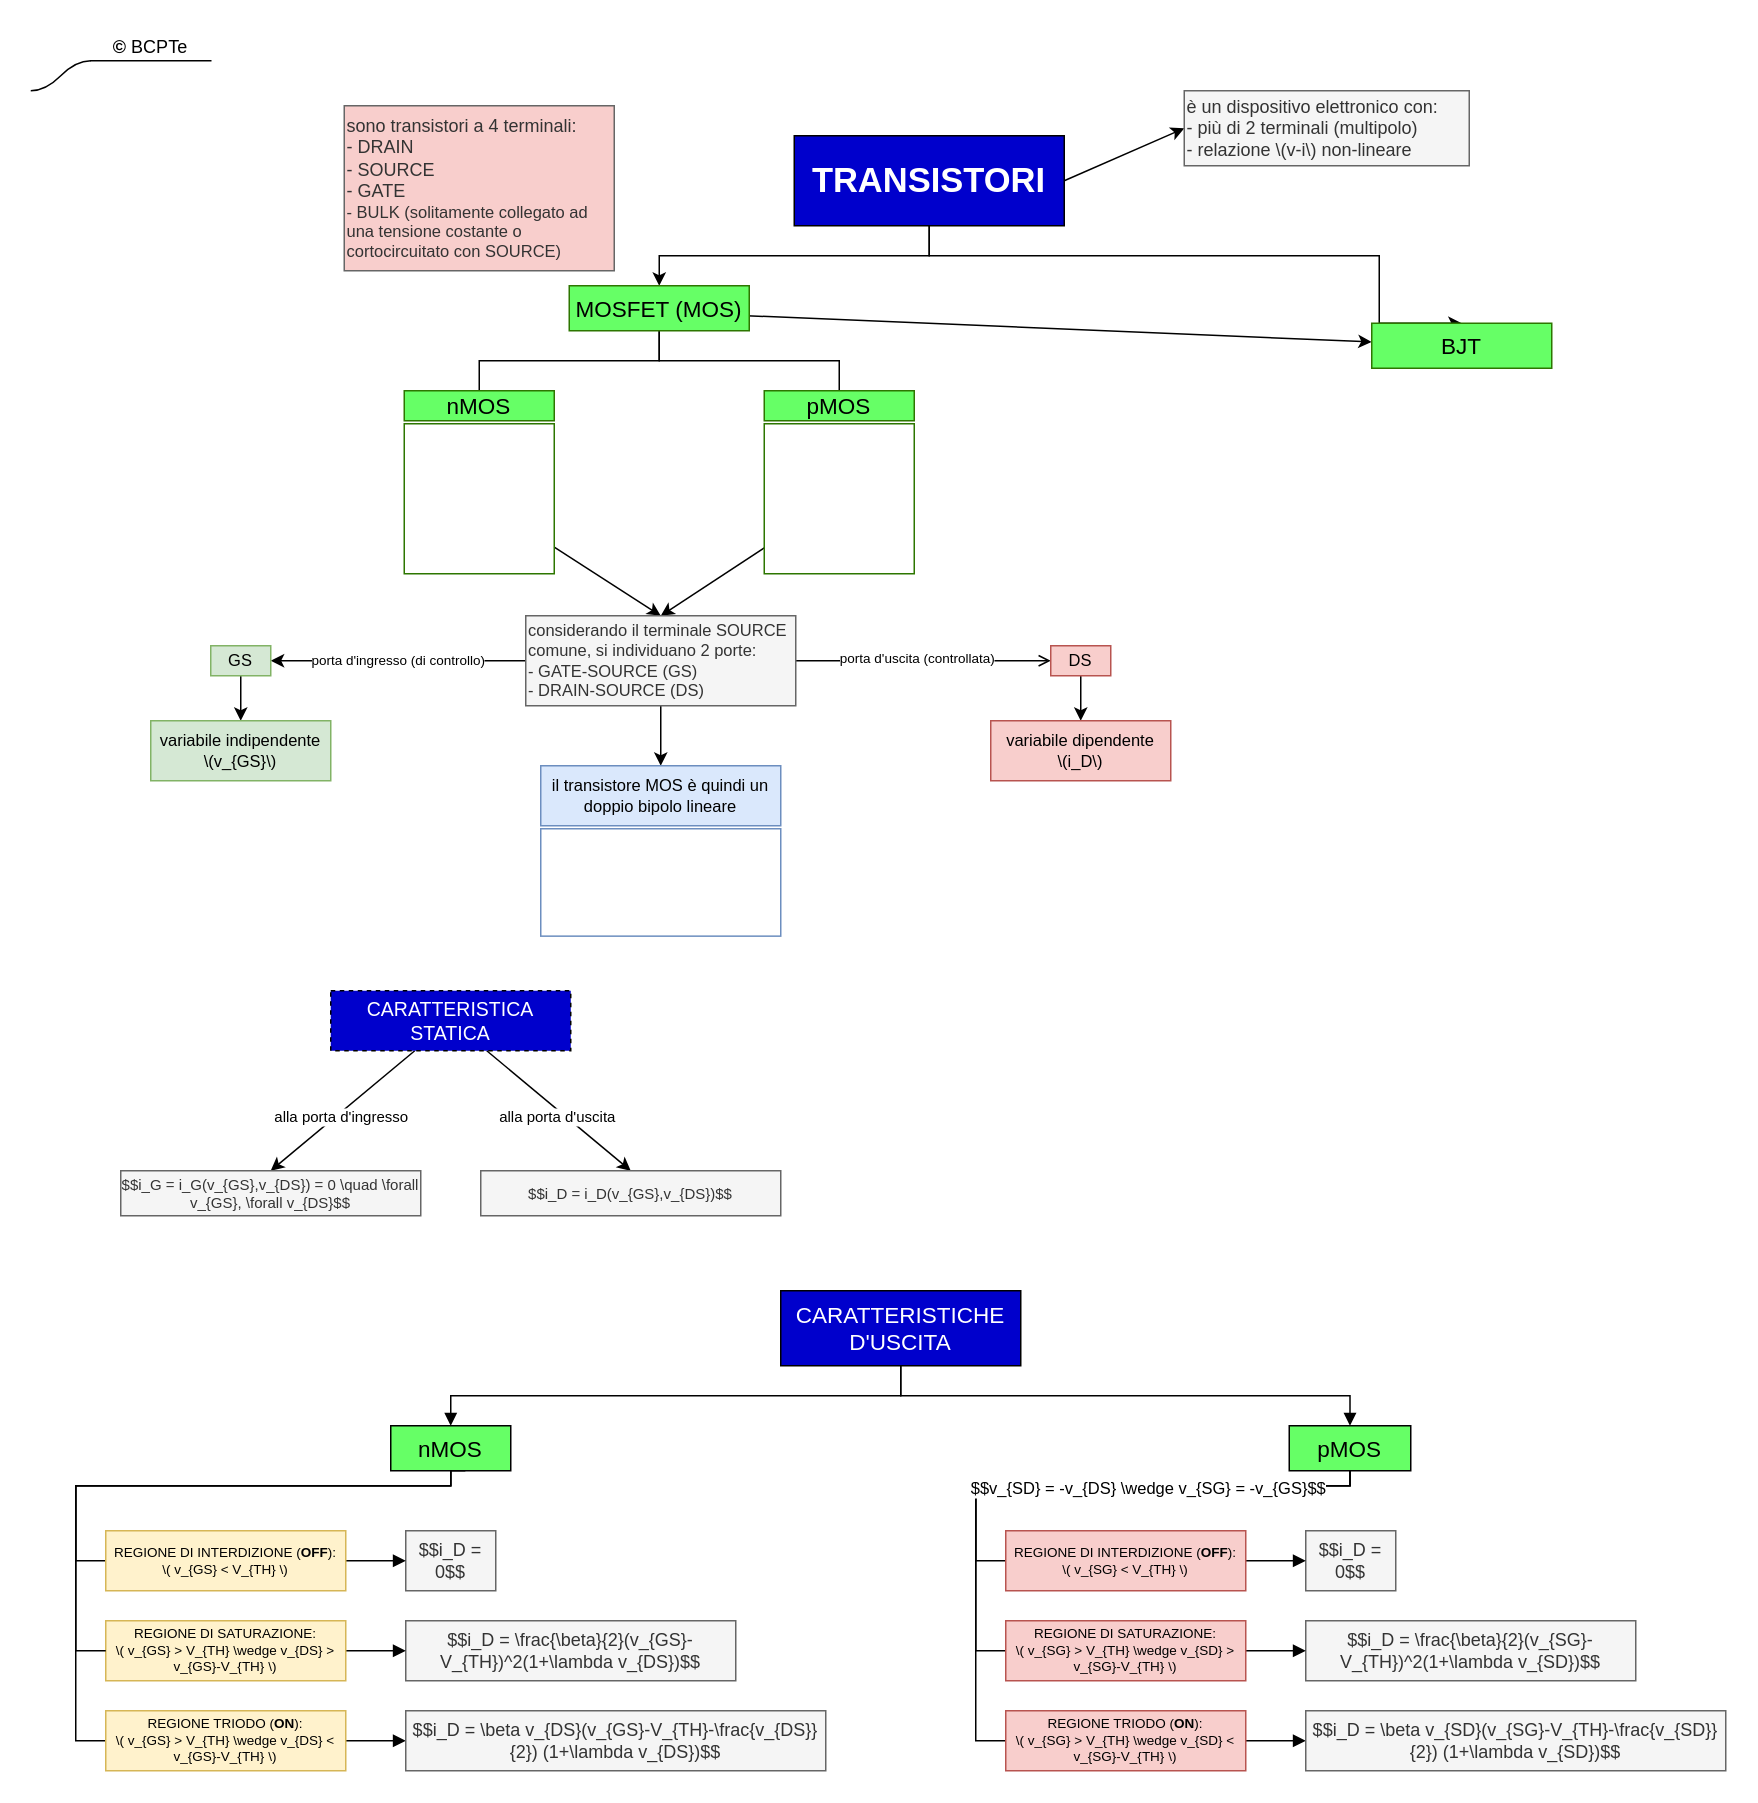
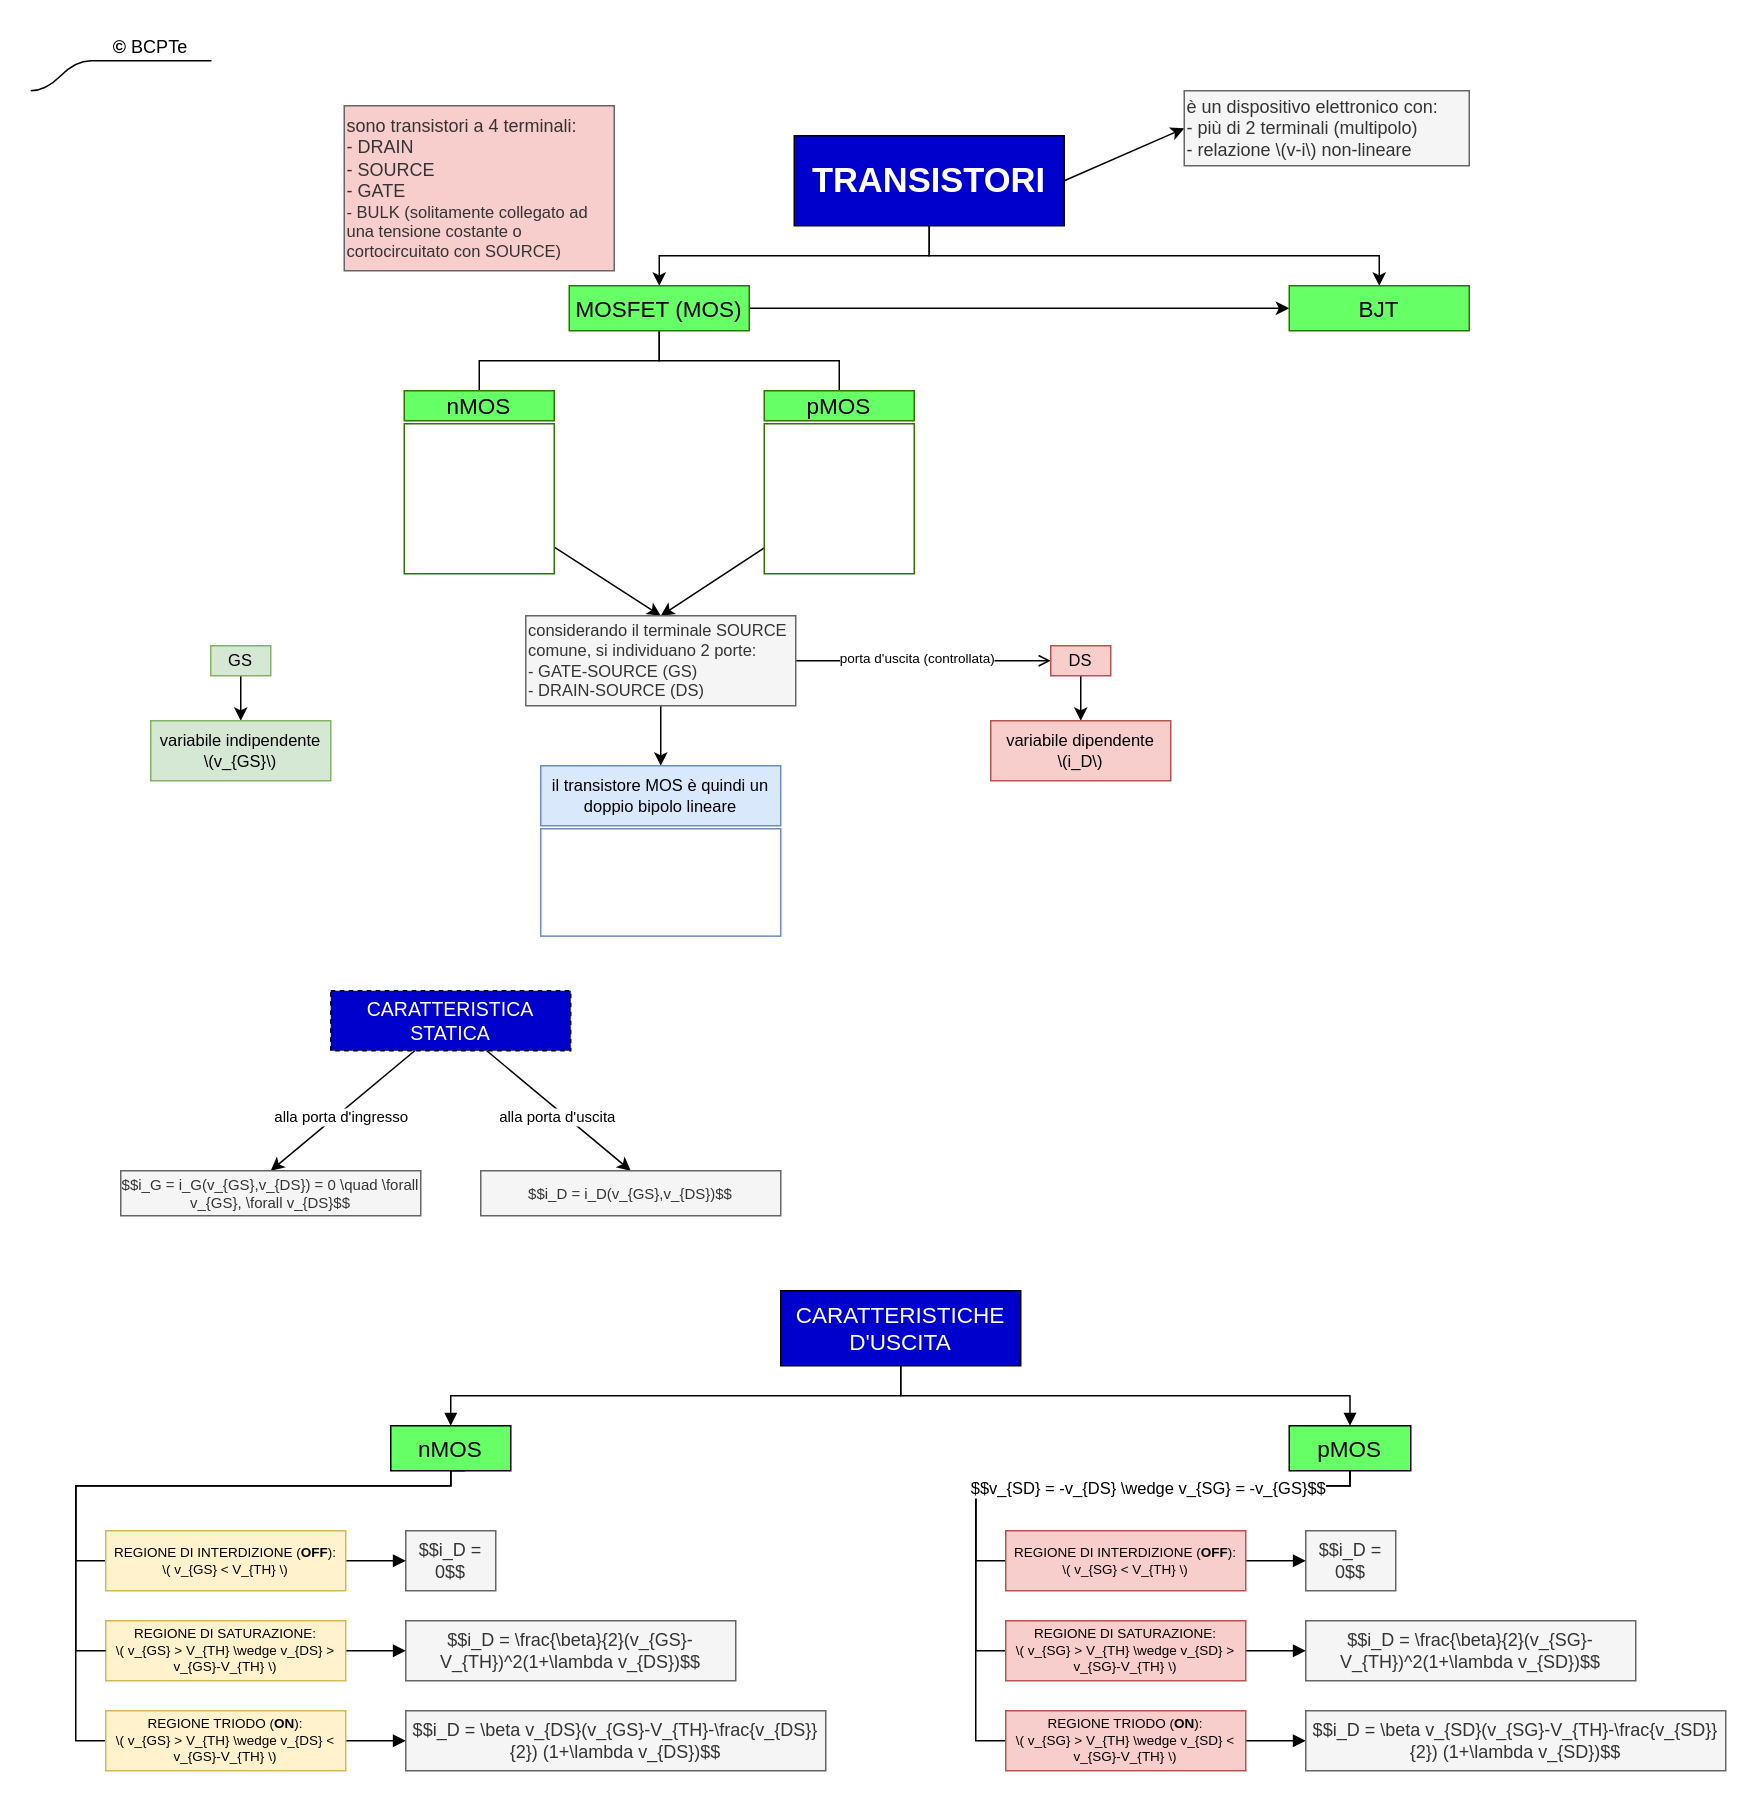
node "BJT": moved (1462, 346) -> (1379, 308)
edge "considerando il terminale SOURCE comune, si individuano 2 porte: - GATE-SOURCE (GS) - DRAIN-SOURCE (DS)" -> "GS": removed, label "porta d'ingresso (di controllo)"
